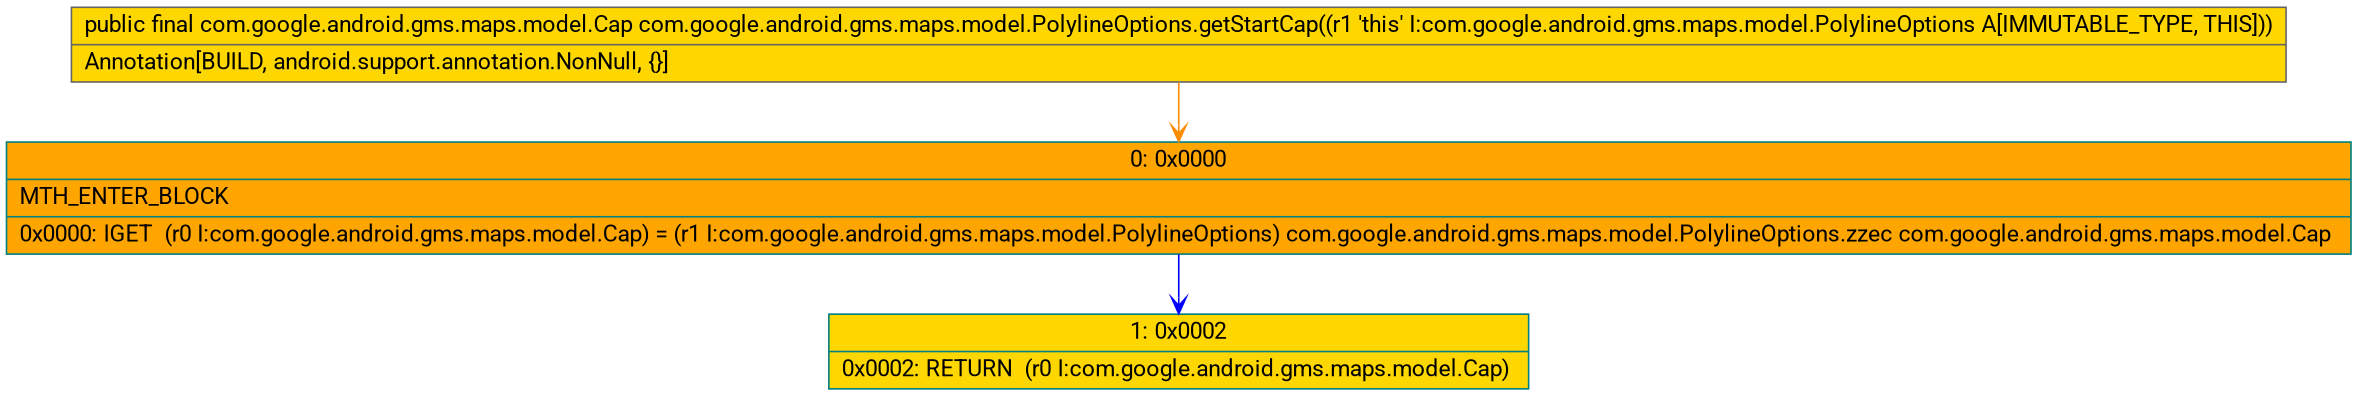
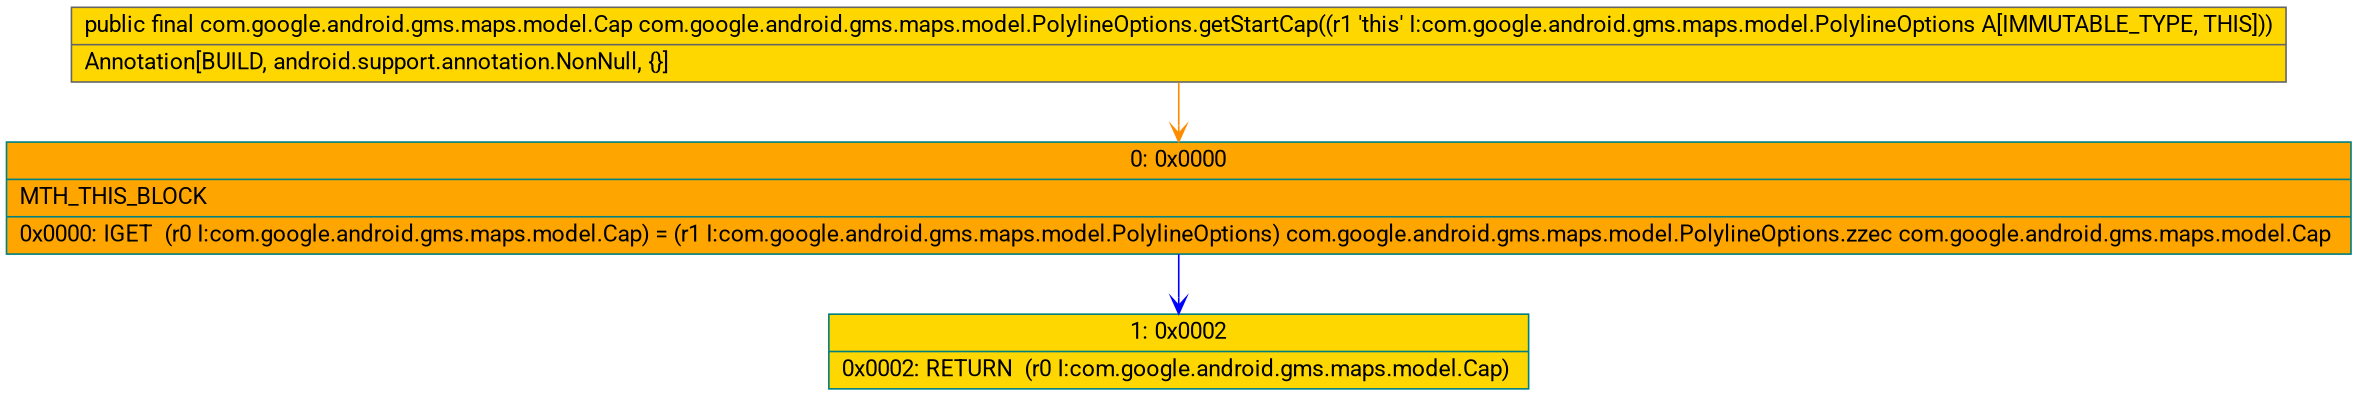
node "0: 0x0000": text "MTH_ENTER_BLOCK" -> "MTH_THIS_BLOCK"
